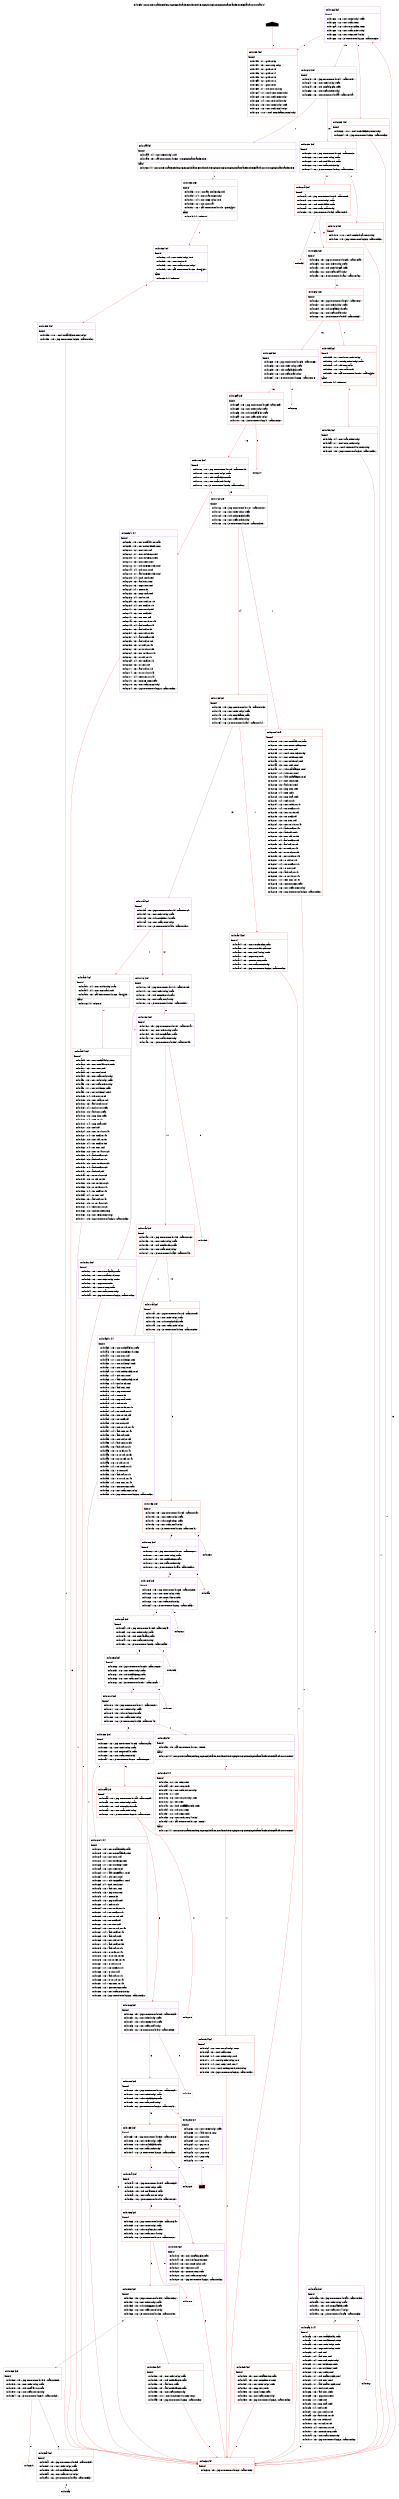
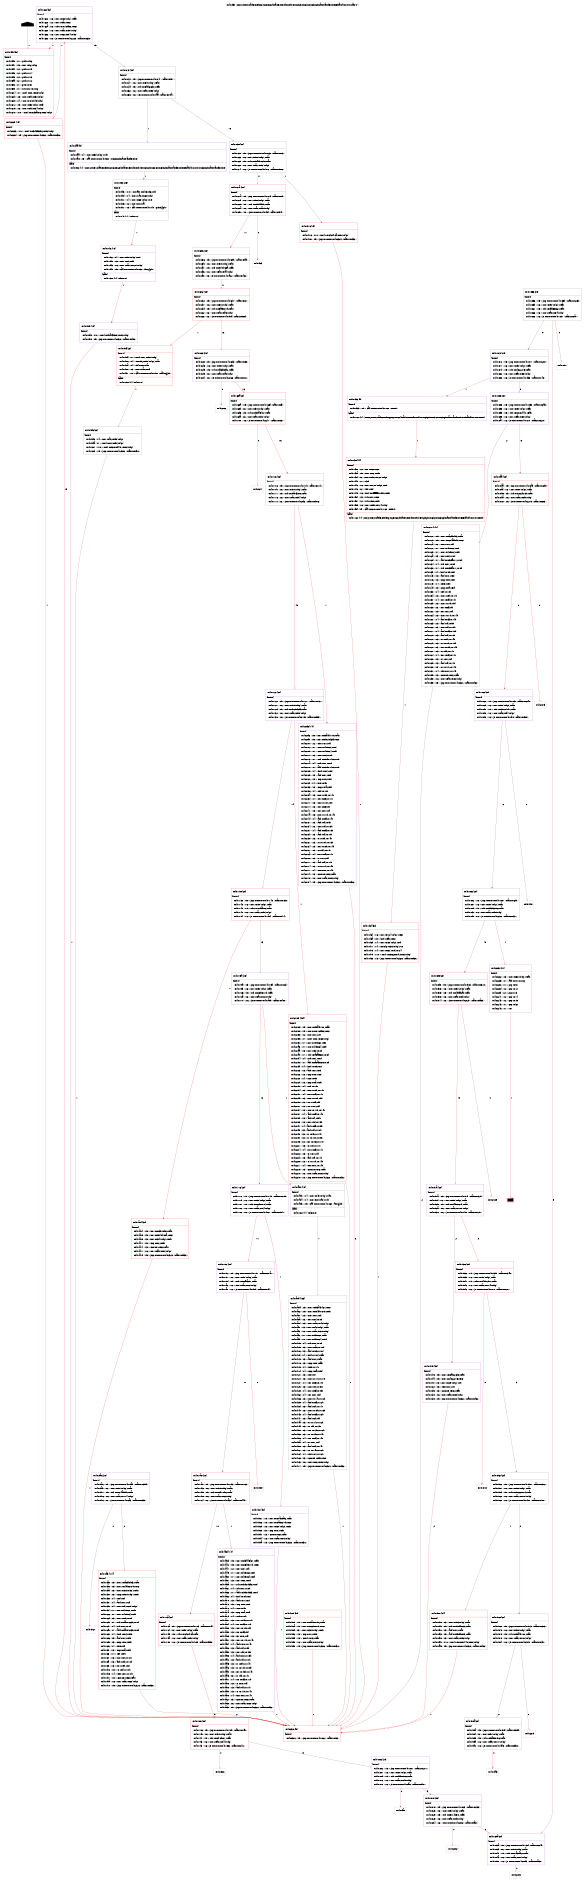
edge "0x40183a [28]" -> "0x401856 [28]": reversed
